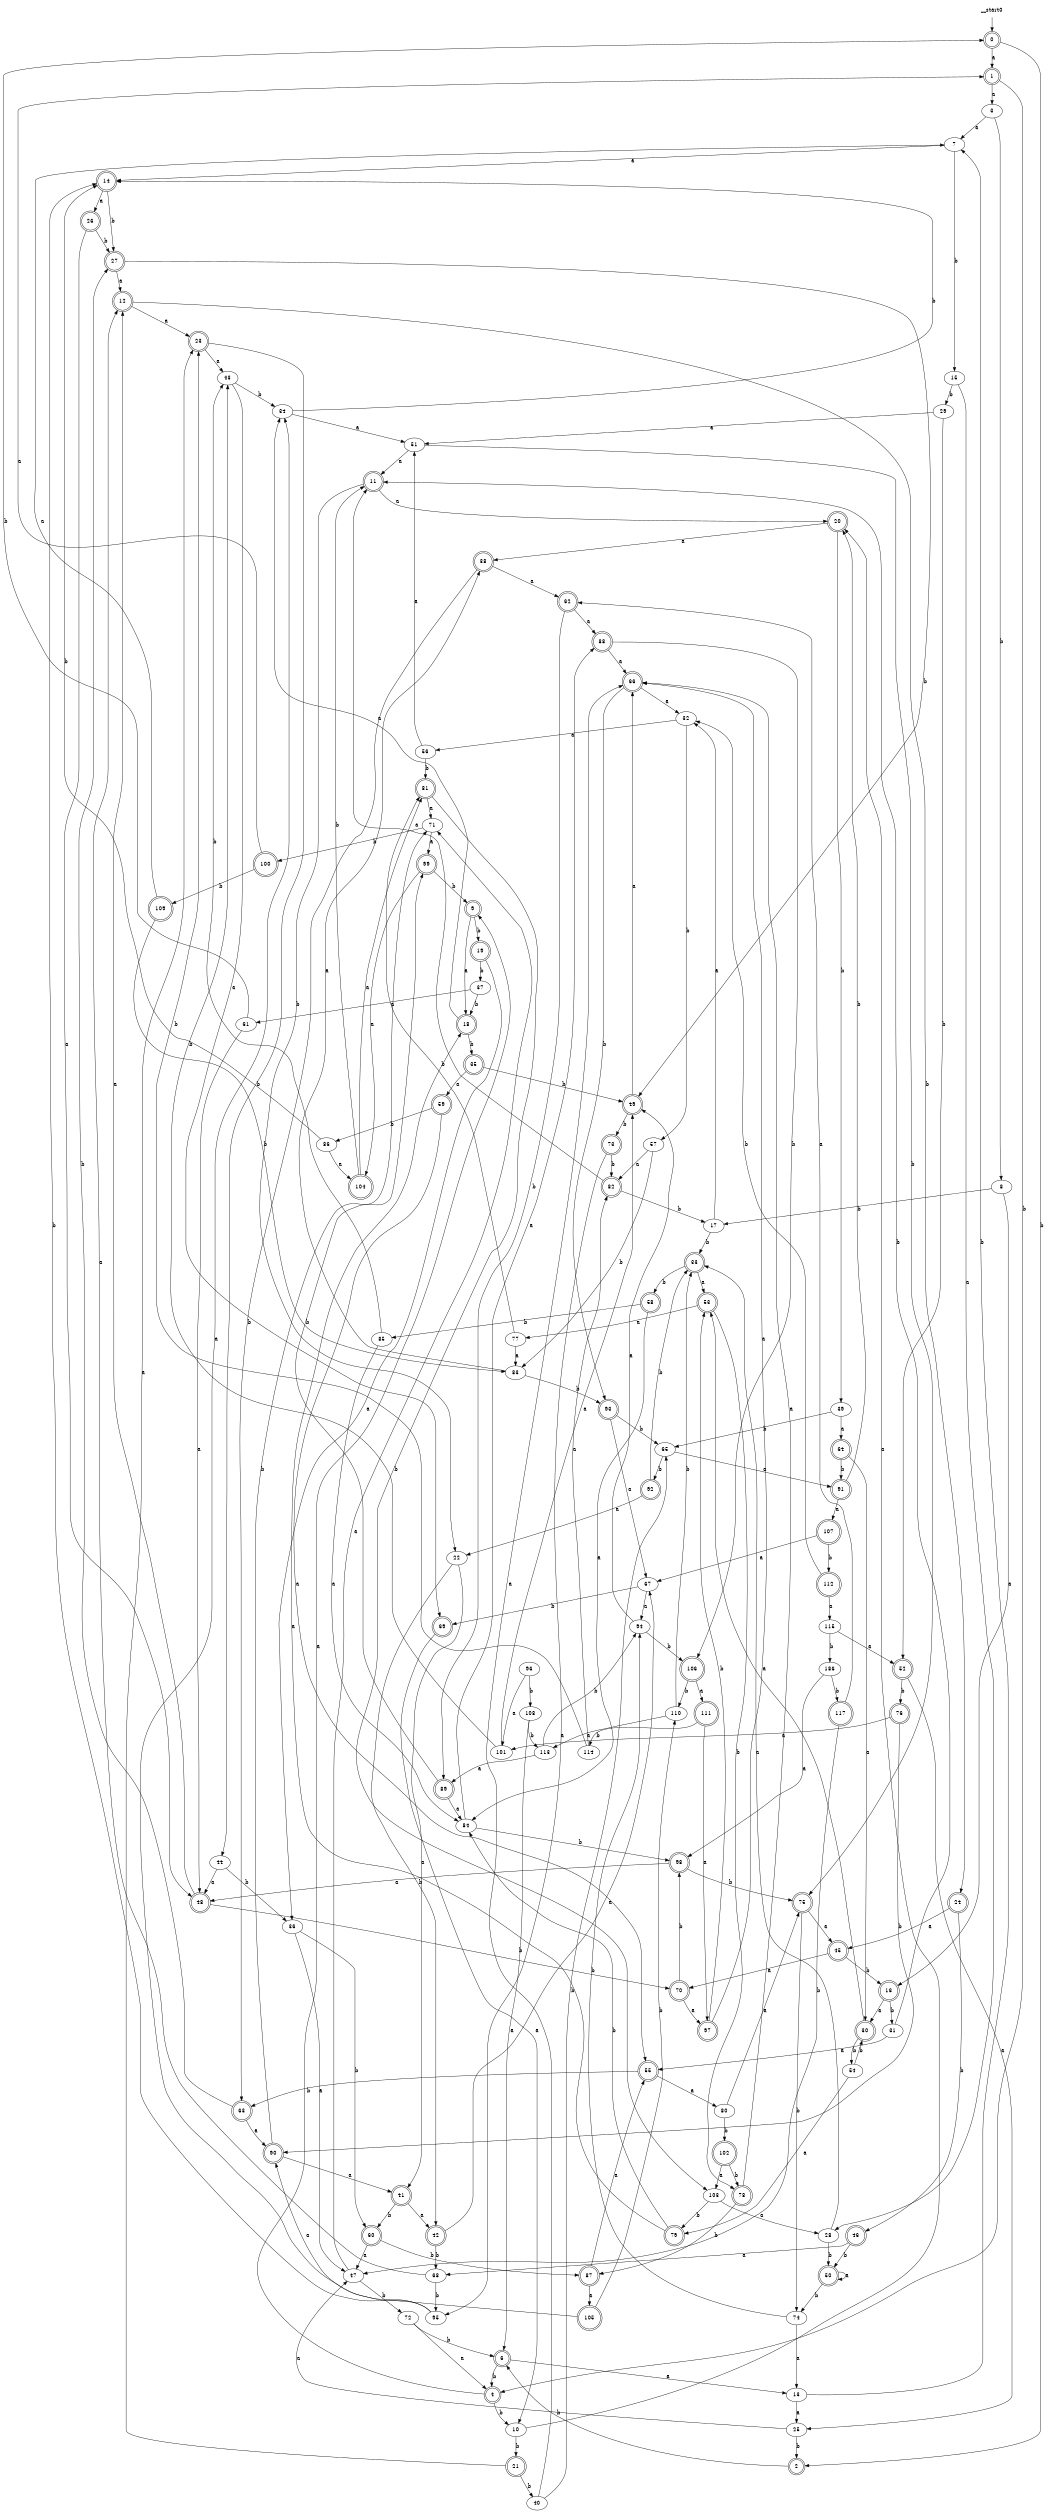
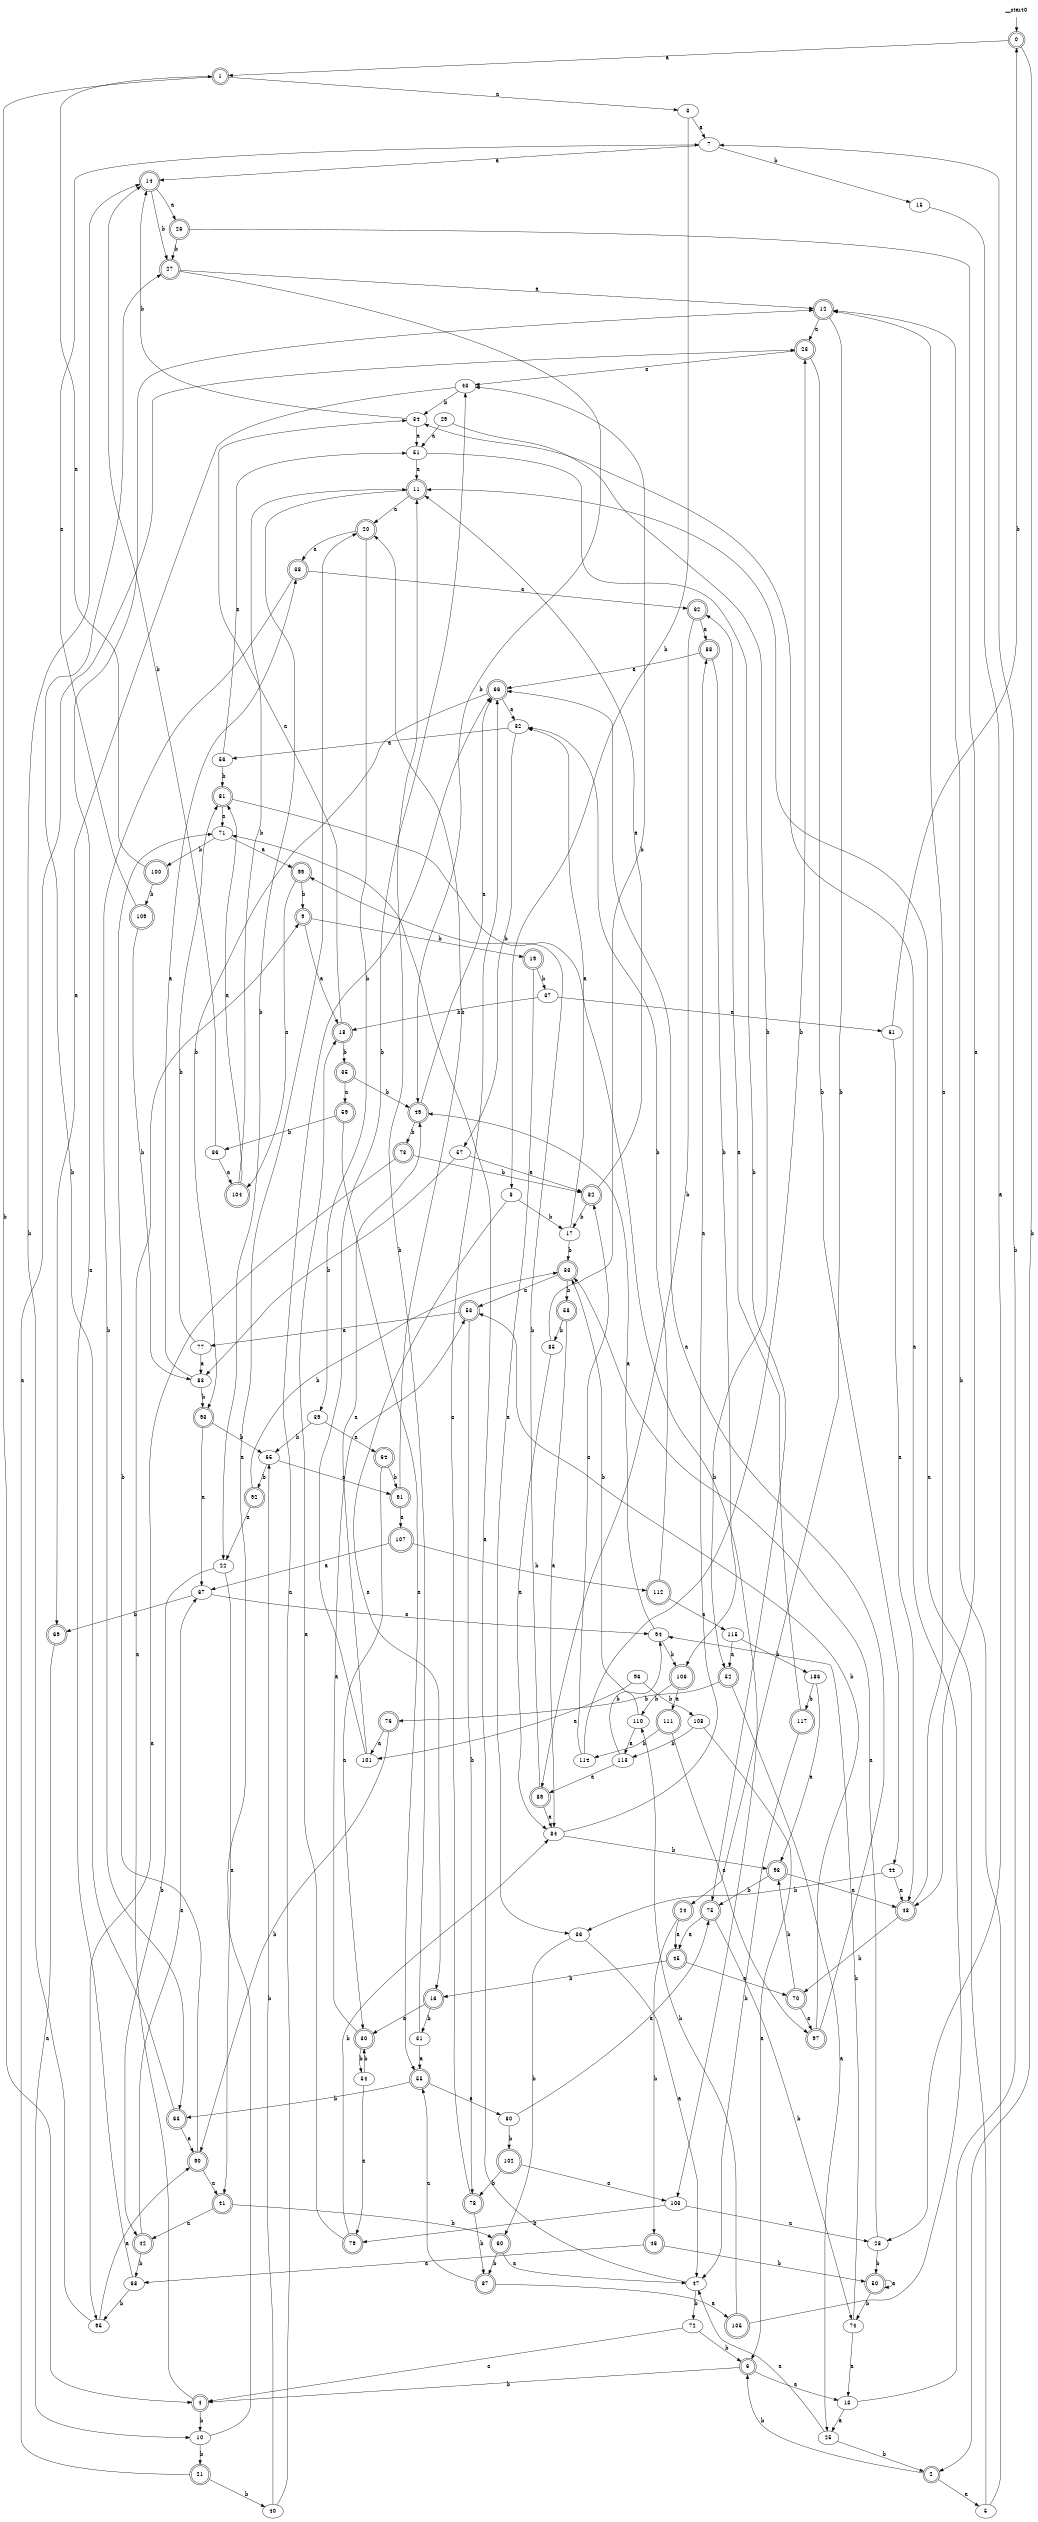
edge "15" -> "29": removed, label "b"
node "5": added
